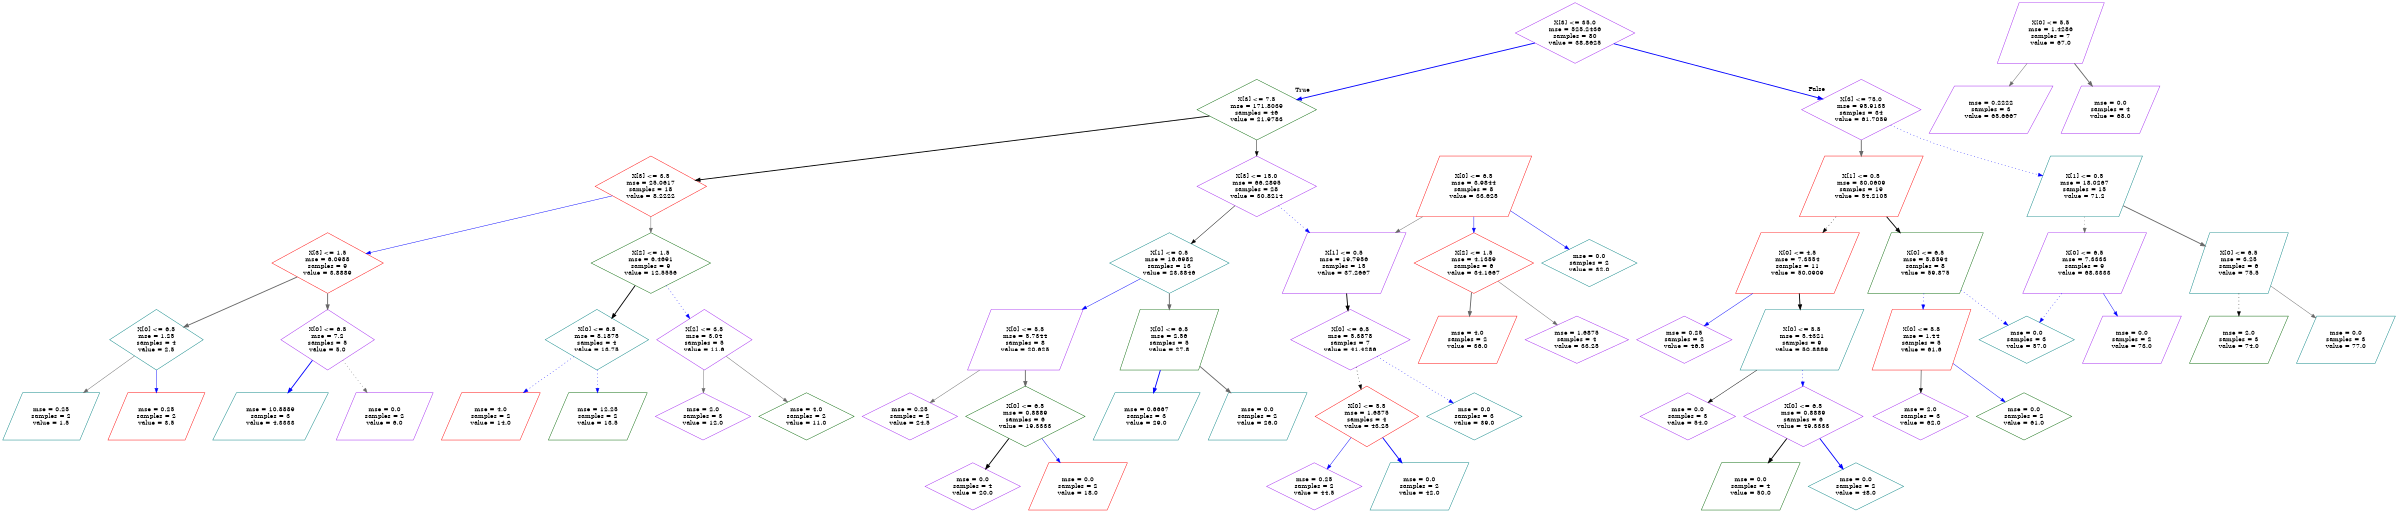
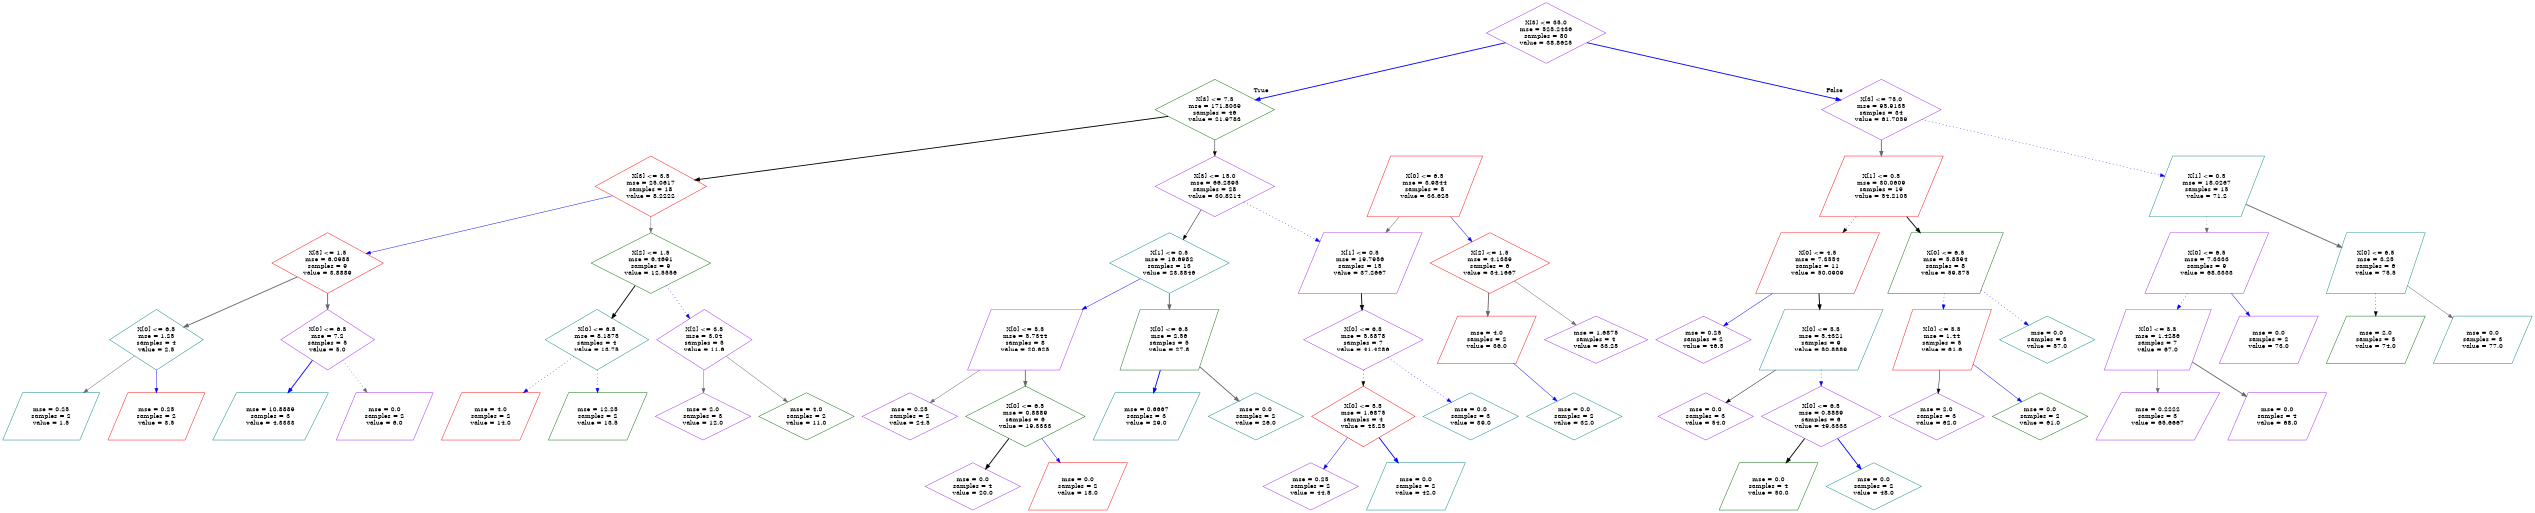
edge "X[0] <= 6.5 mse = 3.9844 samples = 8 value = 33.625" -> "mse = 0.0 samples = 2 value = 32.0": now "mse = 4.0 samples = 2 value = 36.0" -> "mse = 0.0 samples = 2 value = 32.0"
edge "X[0] <= 6.5 mse = 7.3333 samples = 9 value = 68.3333" -> "mse = 0.0 samples = 3 value = 57.0": now "X[0] <= 6.5 mse = 7.3333 samples = 9 value = 68.3333" -> "X[0] <= 5.5 mse = 1.4286 samples = 7 value = 67.0"
node "mse = 0.0 samples = 2 value = 26.0": shape parallelogram -> diamond
